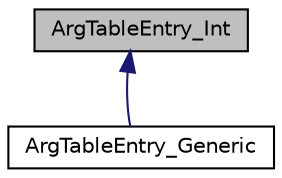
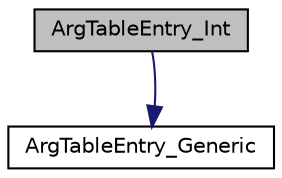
edge "ArgTableEntry_Generic" -> "ArgTableEntry_Int": reversed
